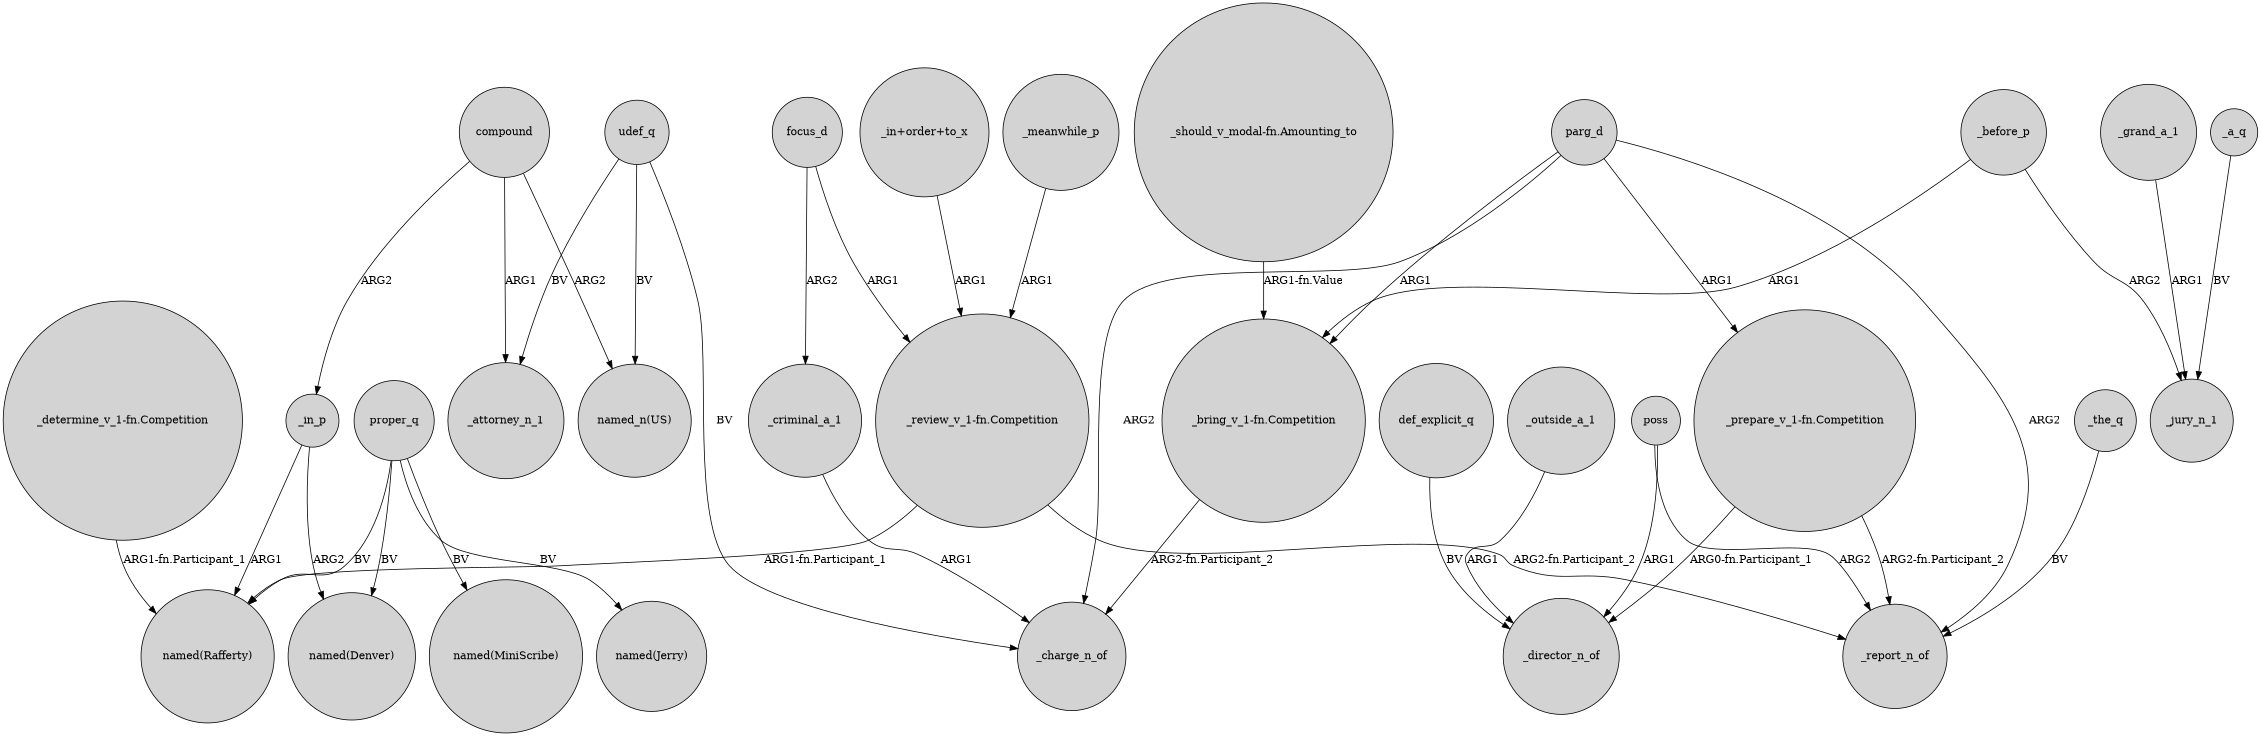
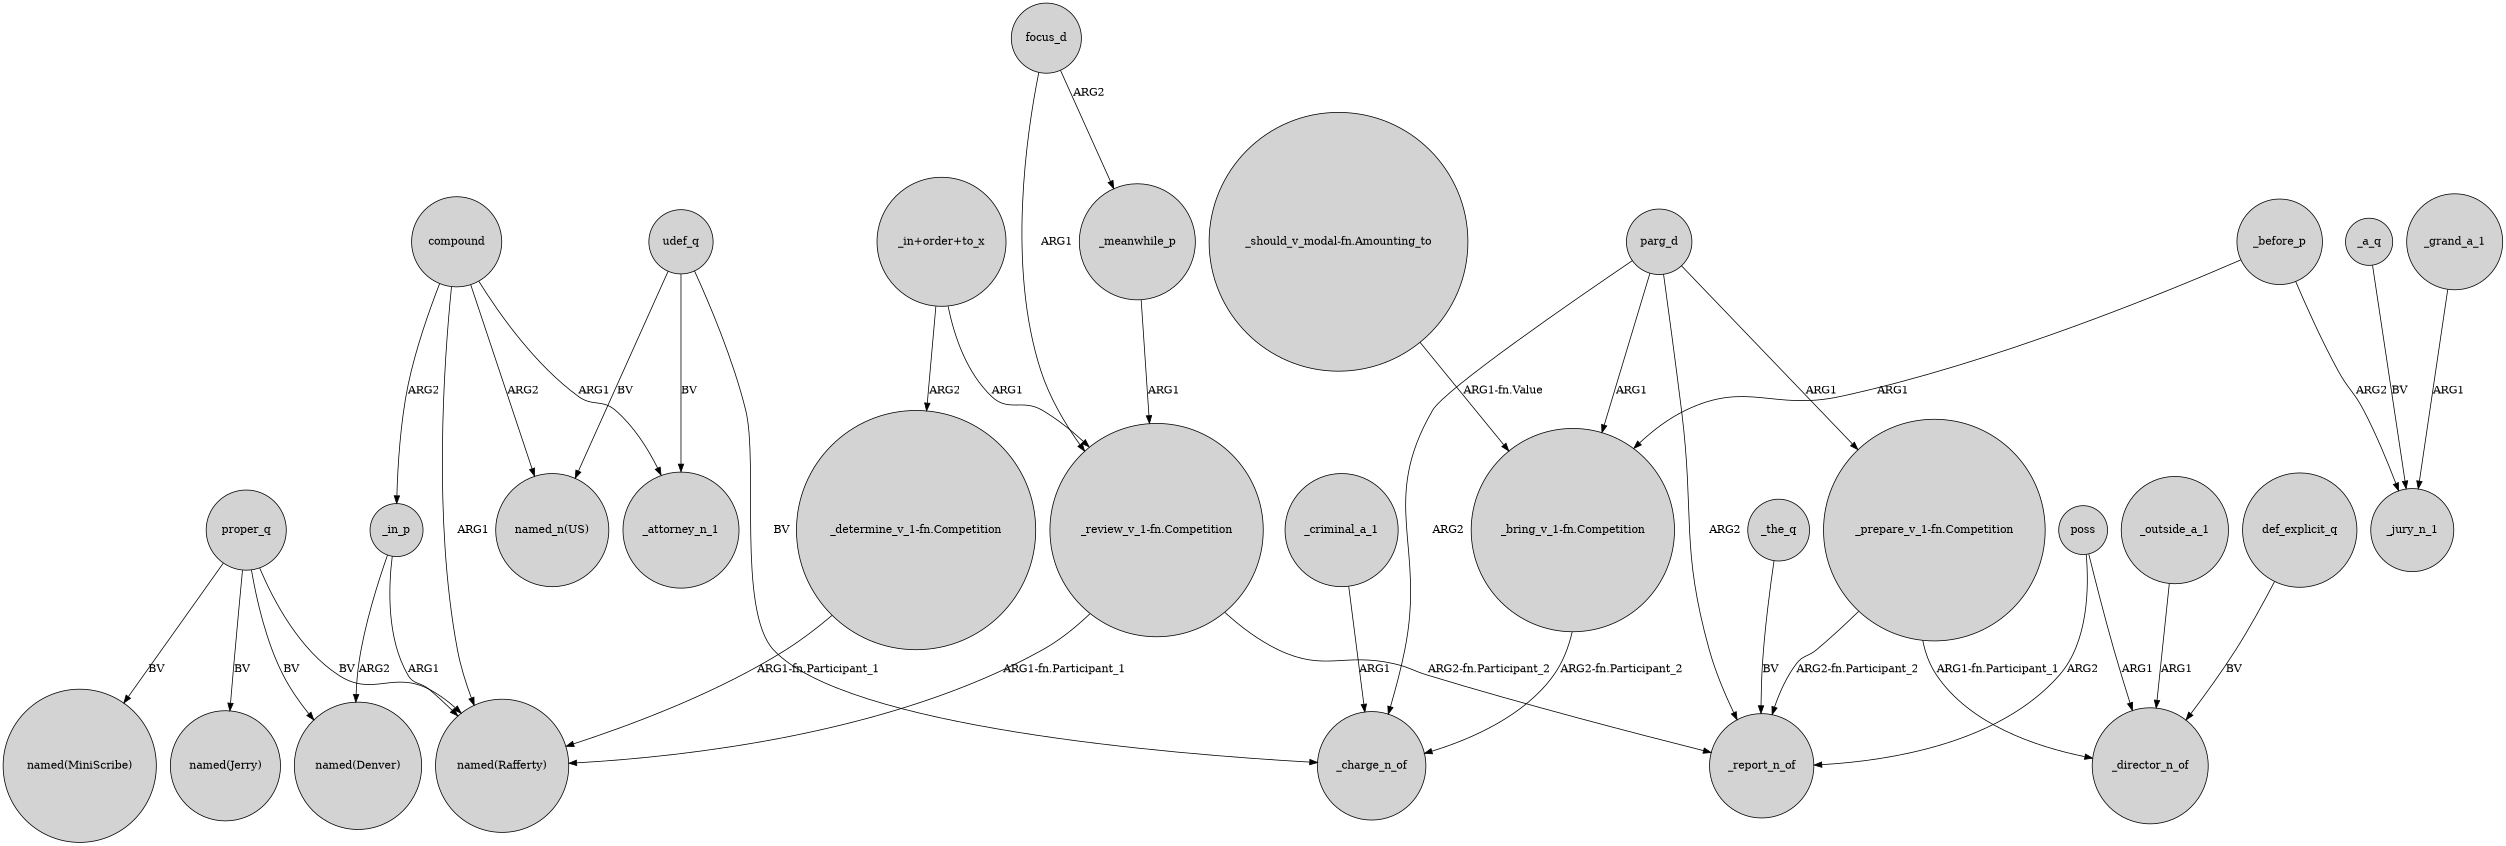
edge "focus_d" -> "_criminal_a_1": now "focus_d" -> "_meanwhile_p"
edge "_in+order+to_x" -> "_determine_v_1-fn.Competition": added, label "ARG2"
edge "compound" -> "named(Rafferty)": added, label "ARG1"
edge "_prepare_v_1-fn.Competition" -> "_director_n_of": label "ARG0-fn.Participant_1" -> "ARG1-fn.Participant_1"
